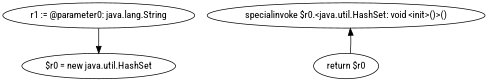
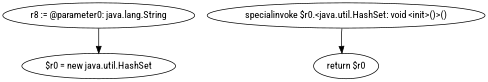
node "r1 := @parameter0: java.lang.String": label "r1 := @parameter0: java.lang.String" -> "r8 := @parameter0: java.lang.String"
edge "return $r0" -> "specialinvoke $r0.<java.util.HashSet: void <init>()>()": reversed
